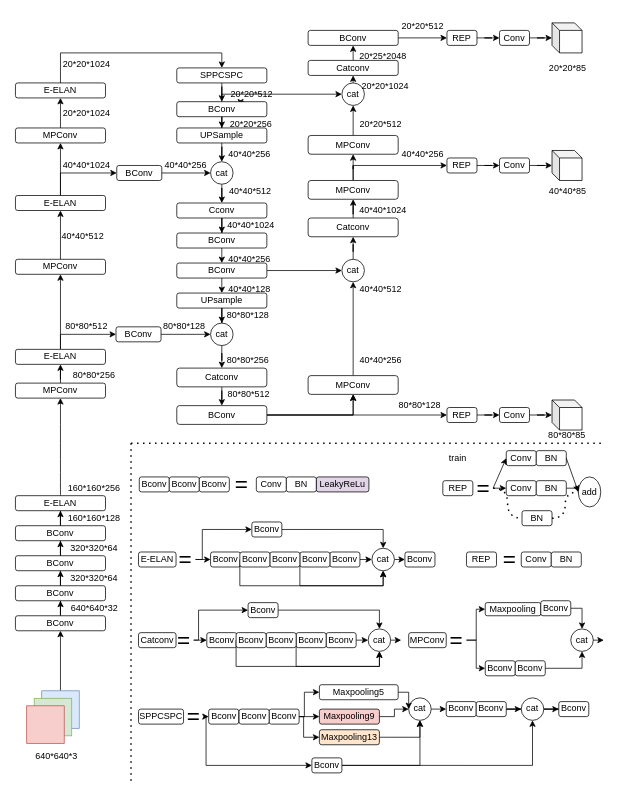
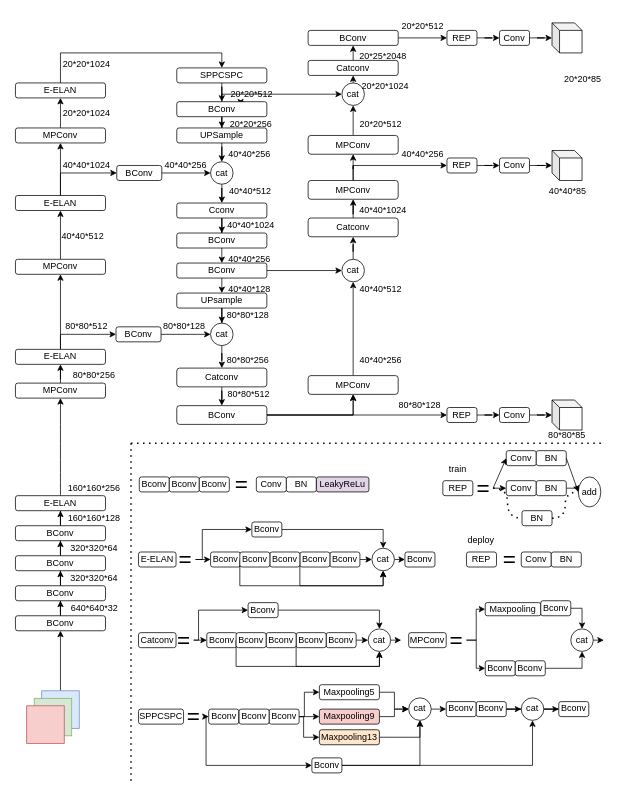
node "20*20*85": moved (567, 68) -> (582, 79)
node "train": moved (457, 458) -> (457, 469)
node "deploy": added
node "Maxpooling5": size 79x15 -> 60x15
node "640*640*3": removed
